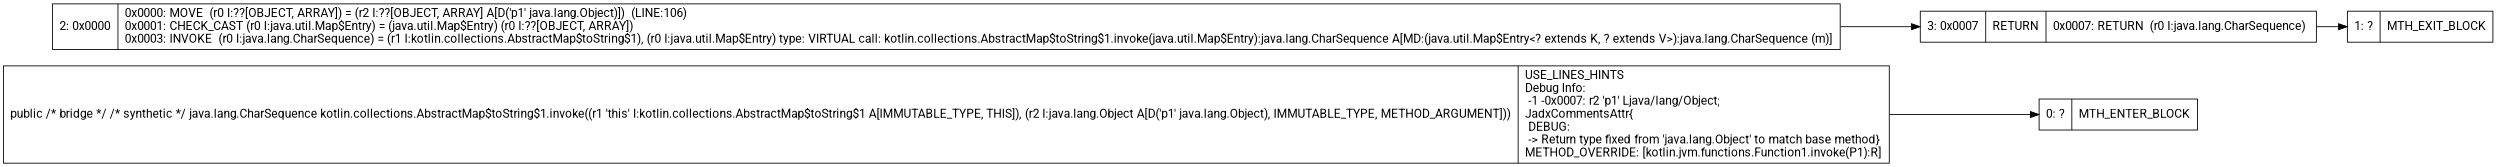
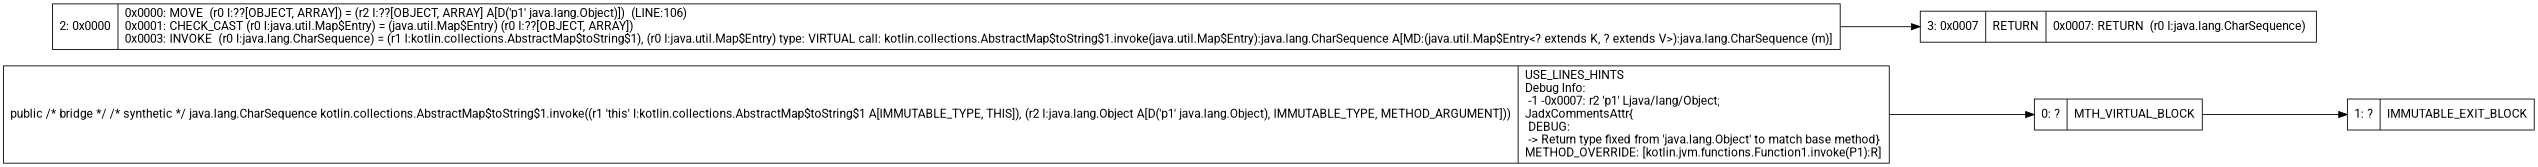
node "1: ?": text "MTH_EXIT_BLOCK" -> "IMMUTABLE_EXIT_BLOCK"
edge "3: 0x0007" -> "1: ?": now "0: ?" -> "1: ?"
node "0: ?": text "MTH_ENTER_BLOCK" -> "MTH_VIRTUAL_BLOCK"
